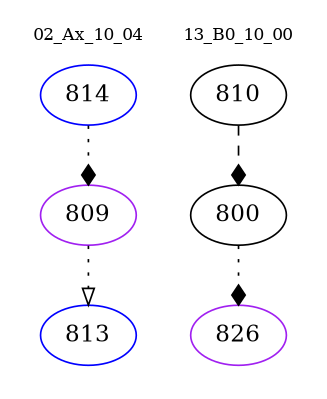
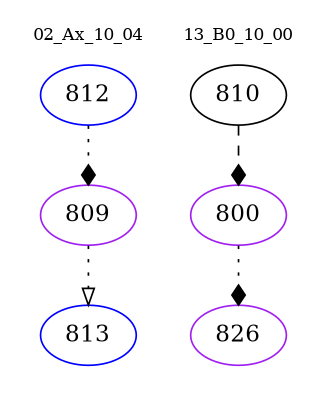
node "814": label "814" -> "812"
node "800": color black -> purple
